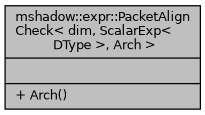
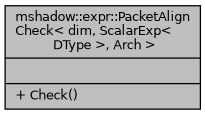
node "mshadow::expr::PacketAlign": text "+ Arch()" -> "+ Check()"
